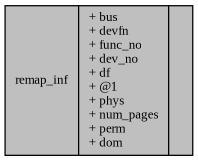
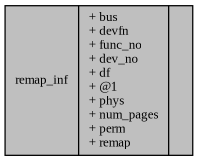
node "remap_inf": text "+ dom" -> "+ remap"
